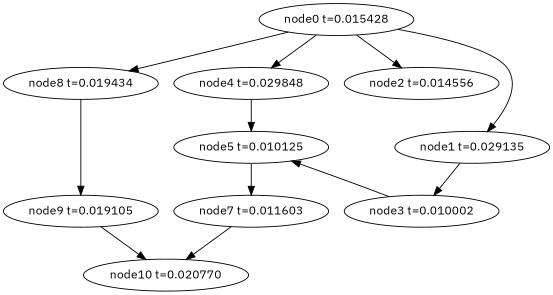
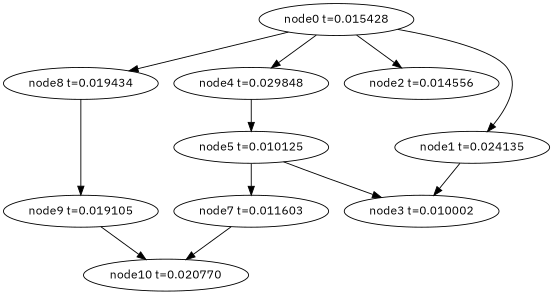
node "node1 t=0.029135": label "node1 t=0.029135" -> "node1 t=0.024135"
edge "node3 t=0.010002" -> "node5 t=0.010125": reversed
